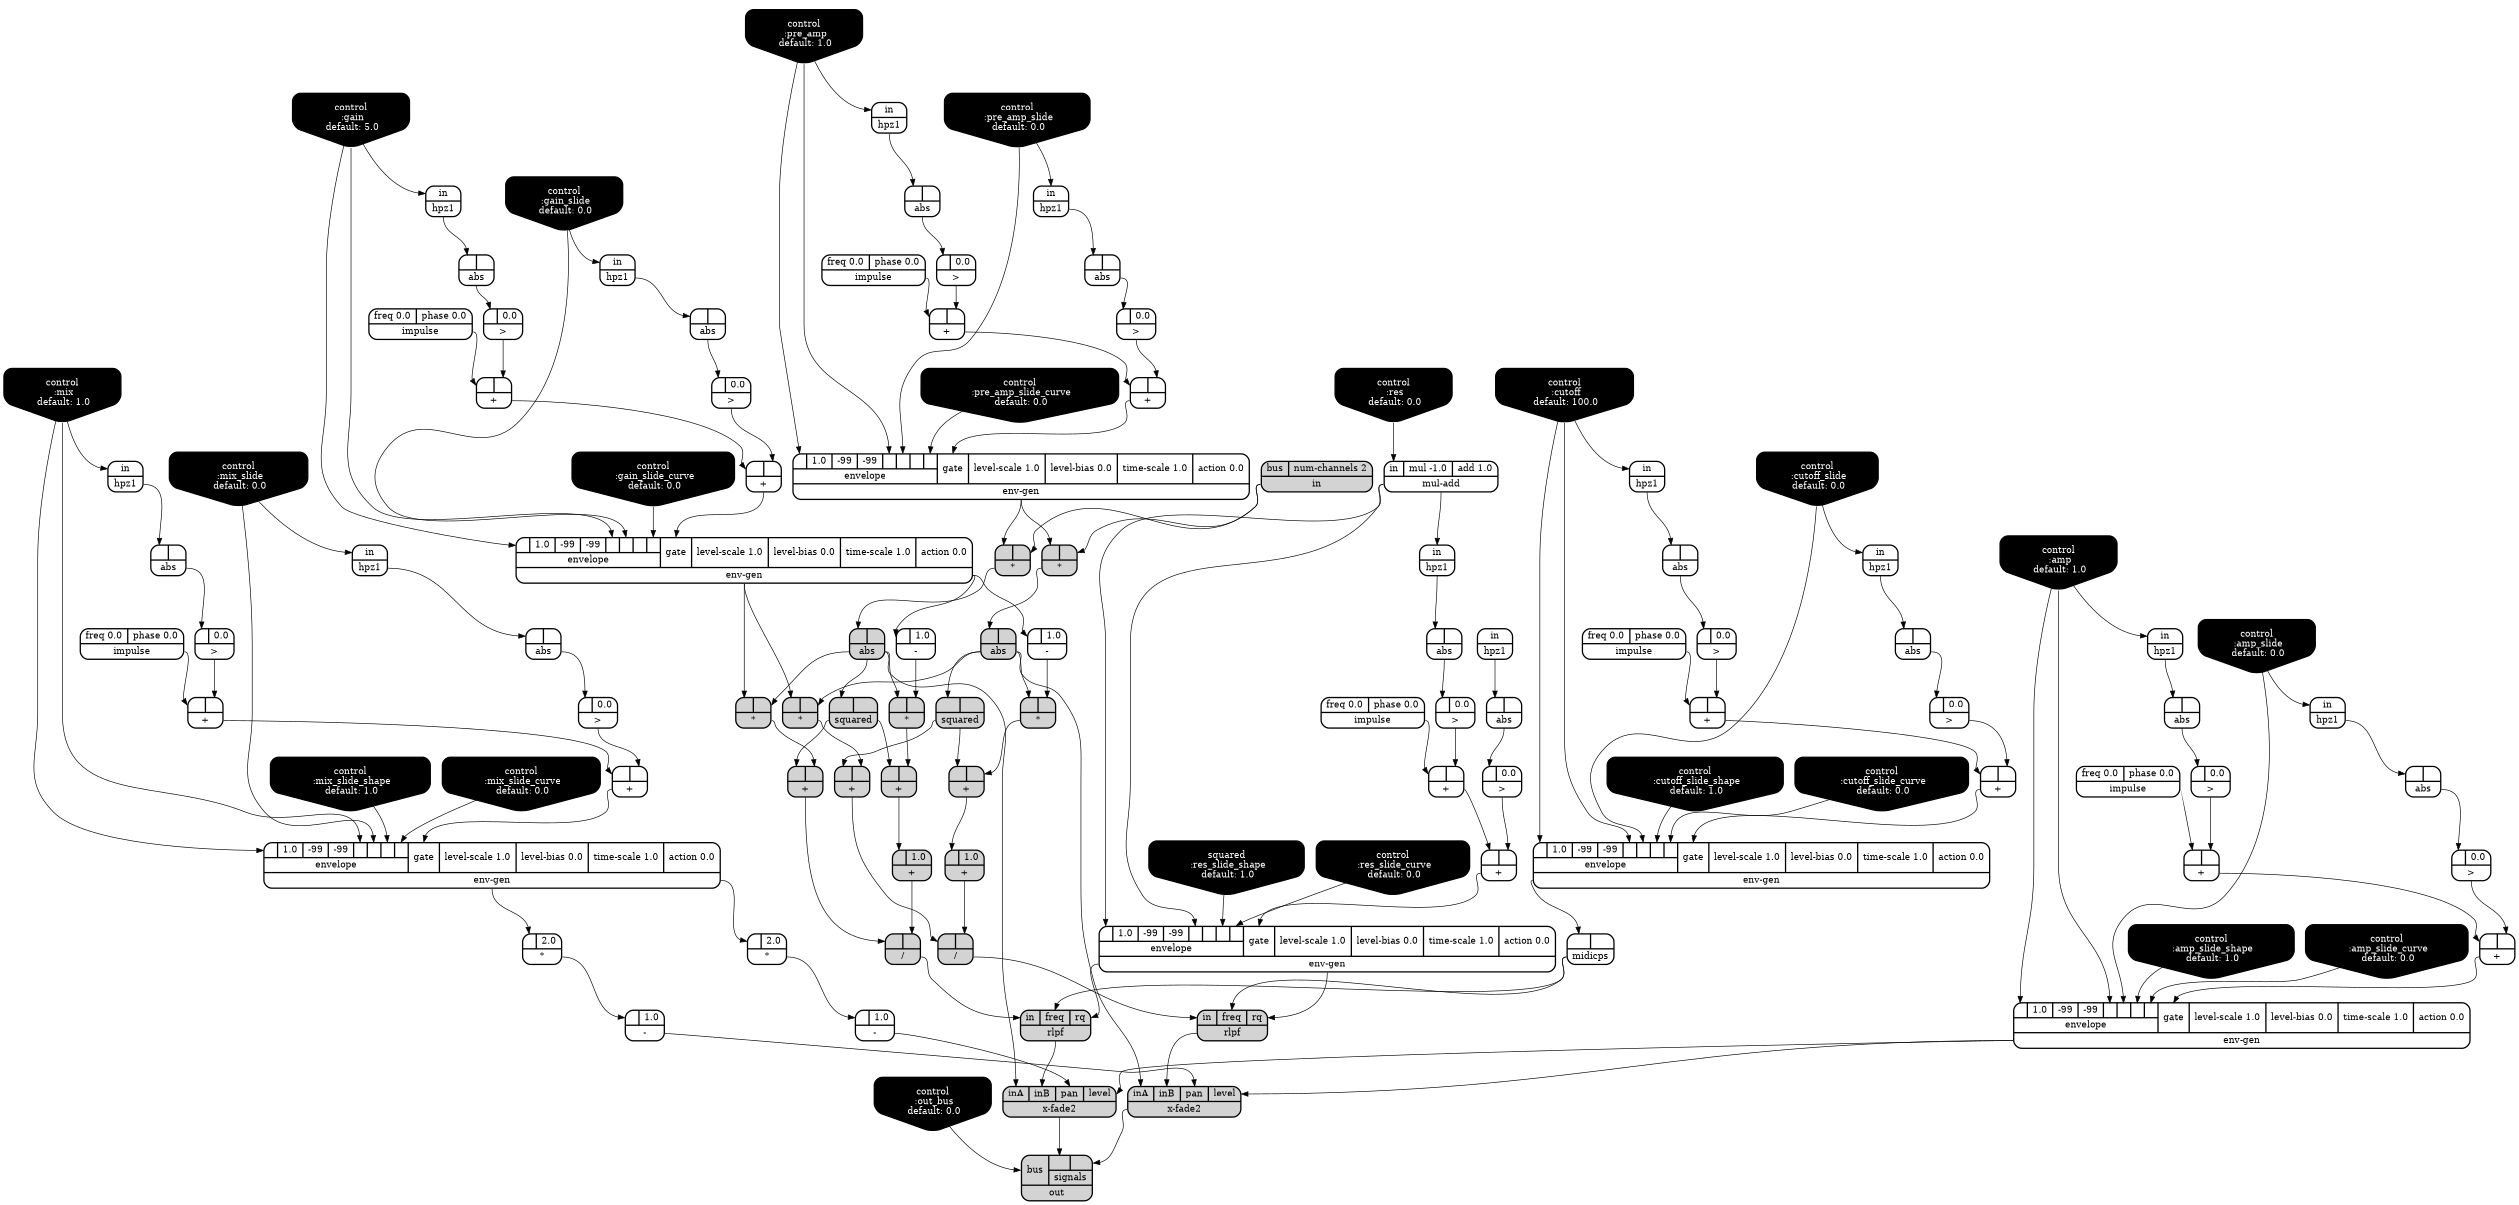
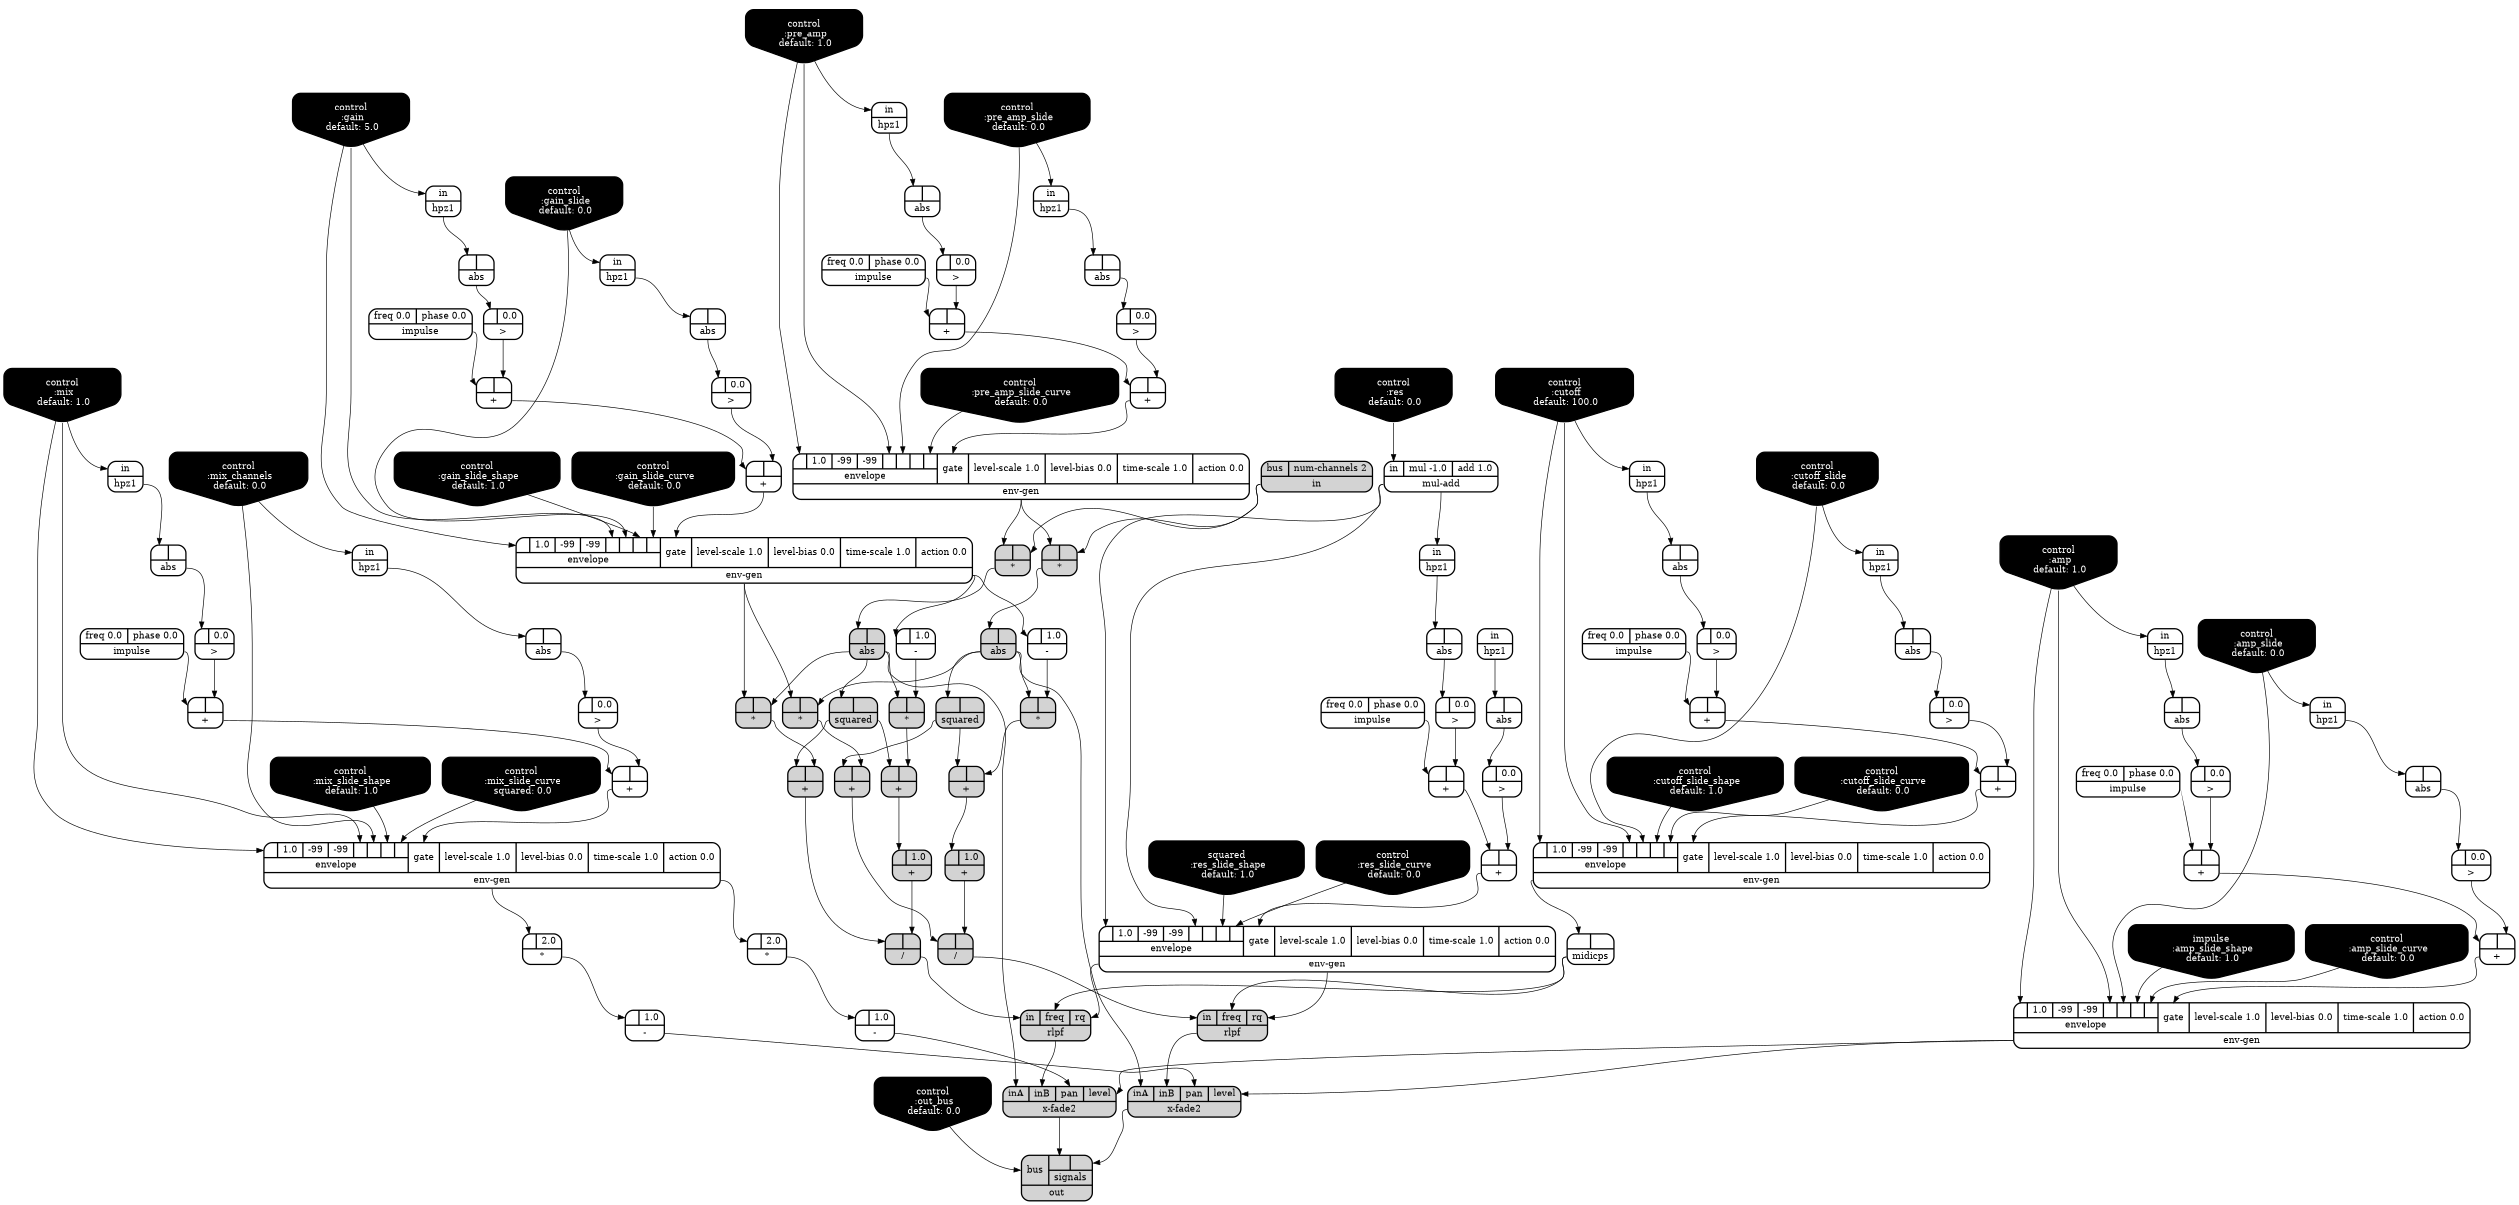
node "control :mix_slide default: 0.0": label "control :mix_slide default: 0.0" -> "control :mix_channels default: 0.0"
node "control :gain_slide_shape default: 1.0": added
node "control :mix_slide_curve default: 0.0": label "control :mix_slide_curve default: 0.0" -> "control :mix_slide_curve squared: 0.0"
node "control :amp_slide_shape default: 1.0": label "control :amp_slide_shape default: 1.0" -> "impulse :amp_slide_shape default: 1.0"
